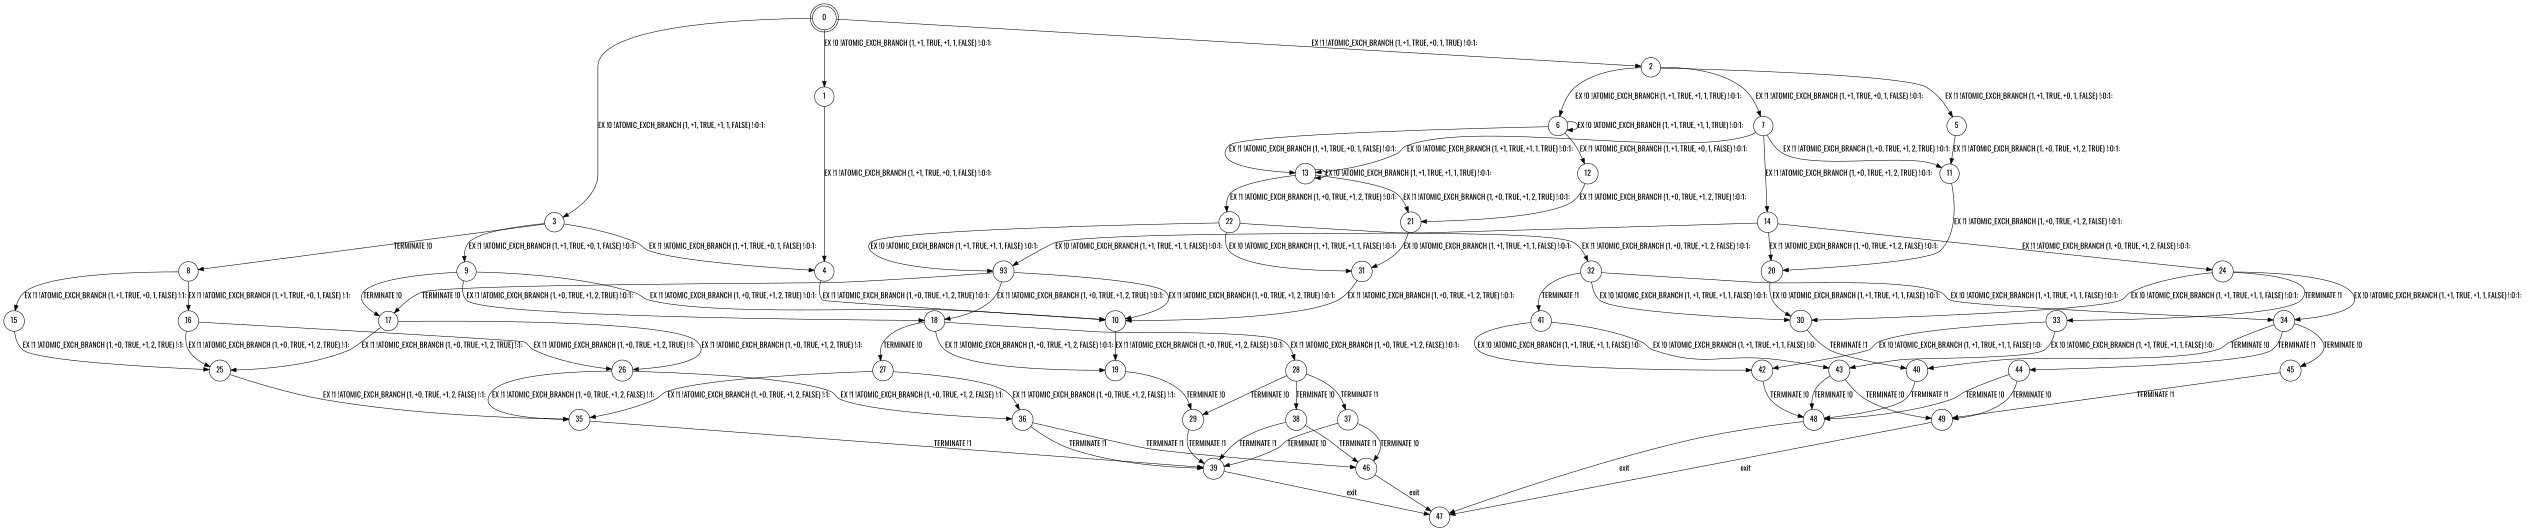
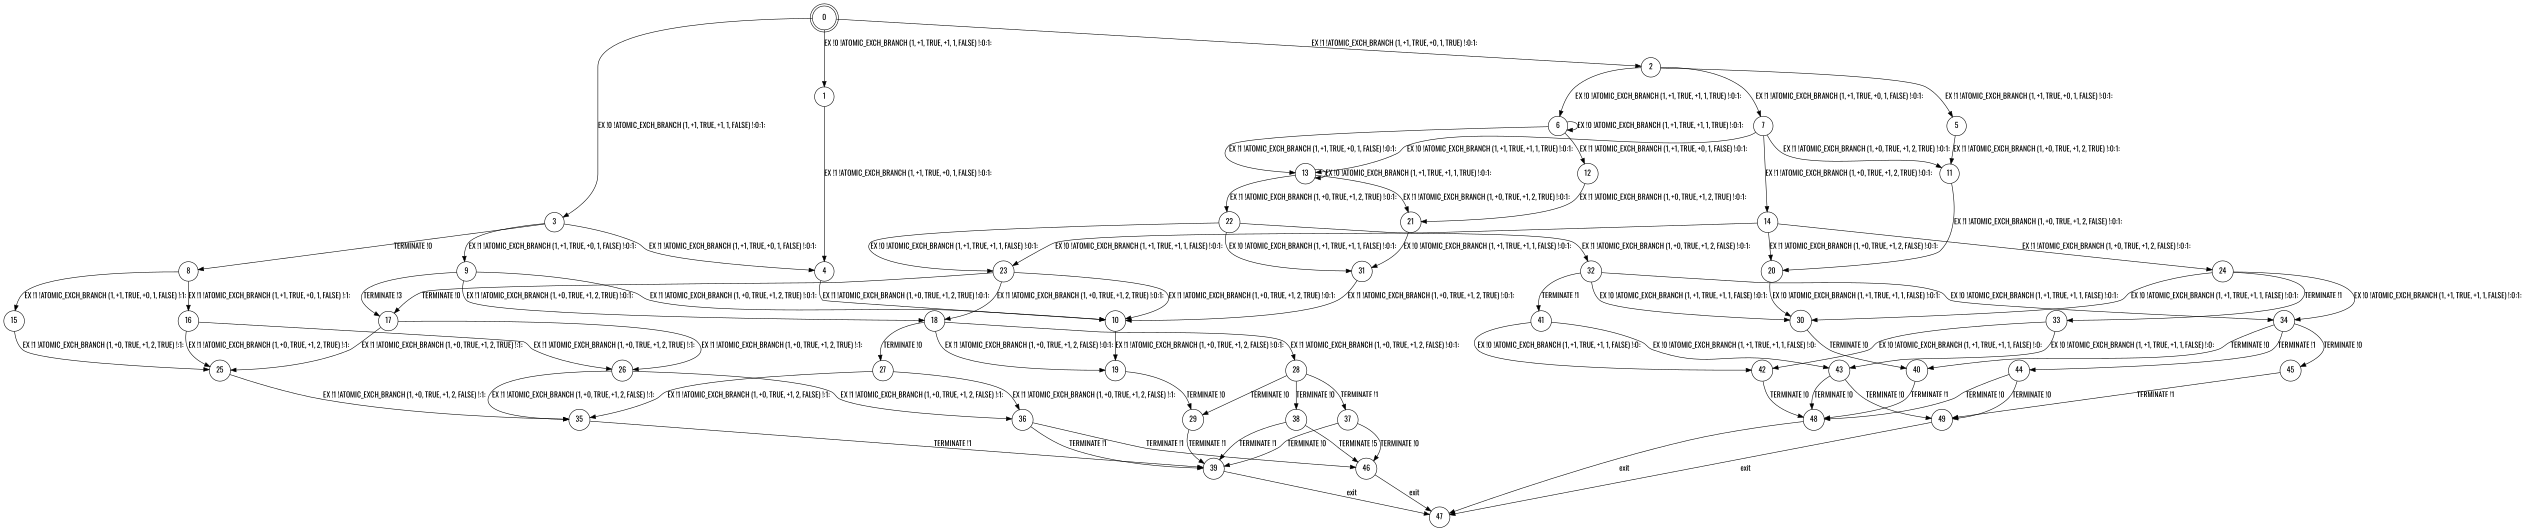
node "93": label "93" -> "23"
edge "9" -> "17": label "TERMINATE !0" -> "TERMINATE !3"
edge "30" -> "40": label "TERMINATE !1" -> "TERMINATE !0"
edge "38" -> "46": label "TERMINATE !1" -> "TERMINATE !5"
